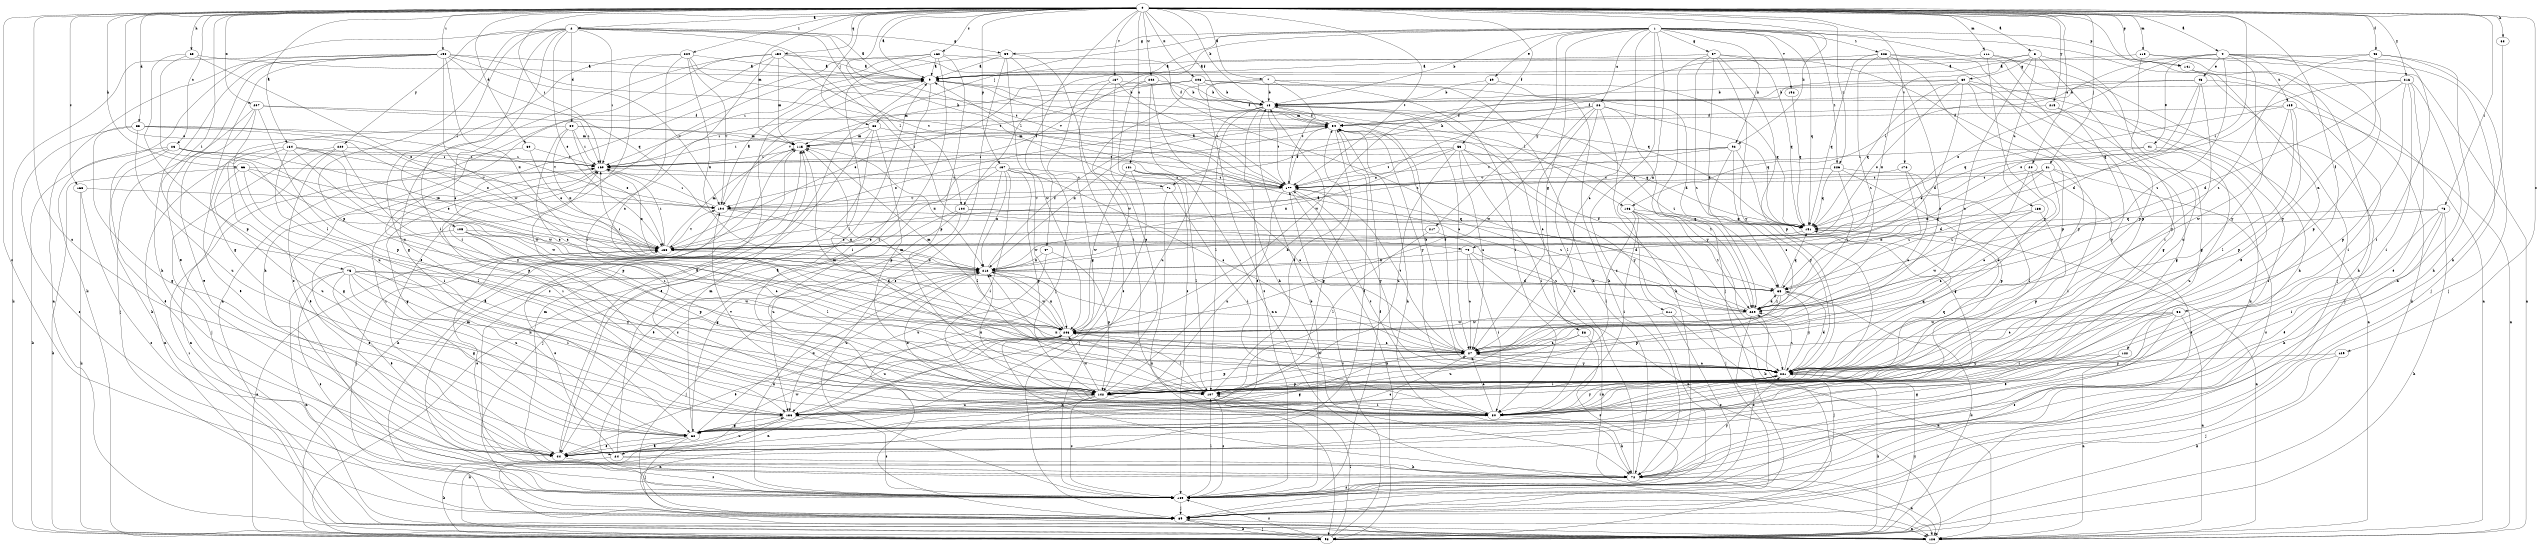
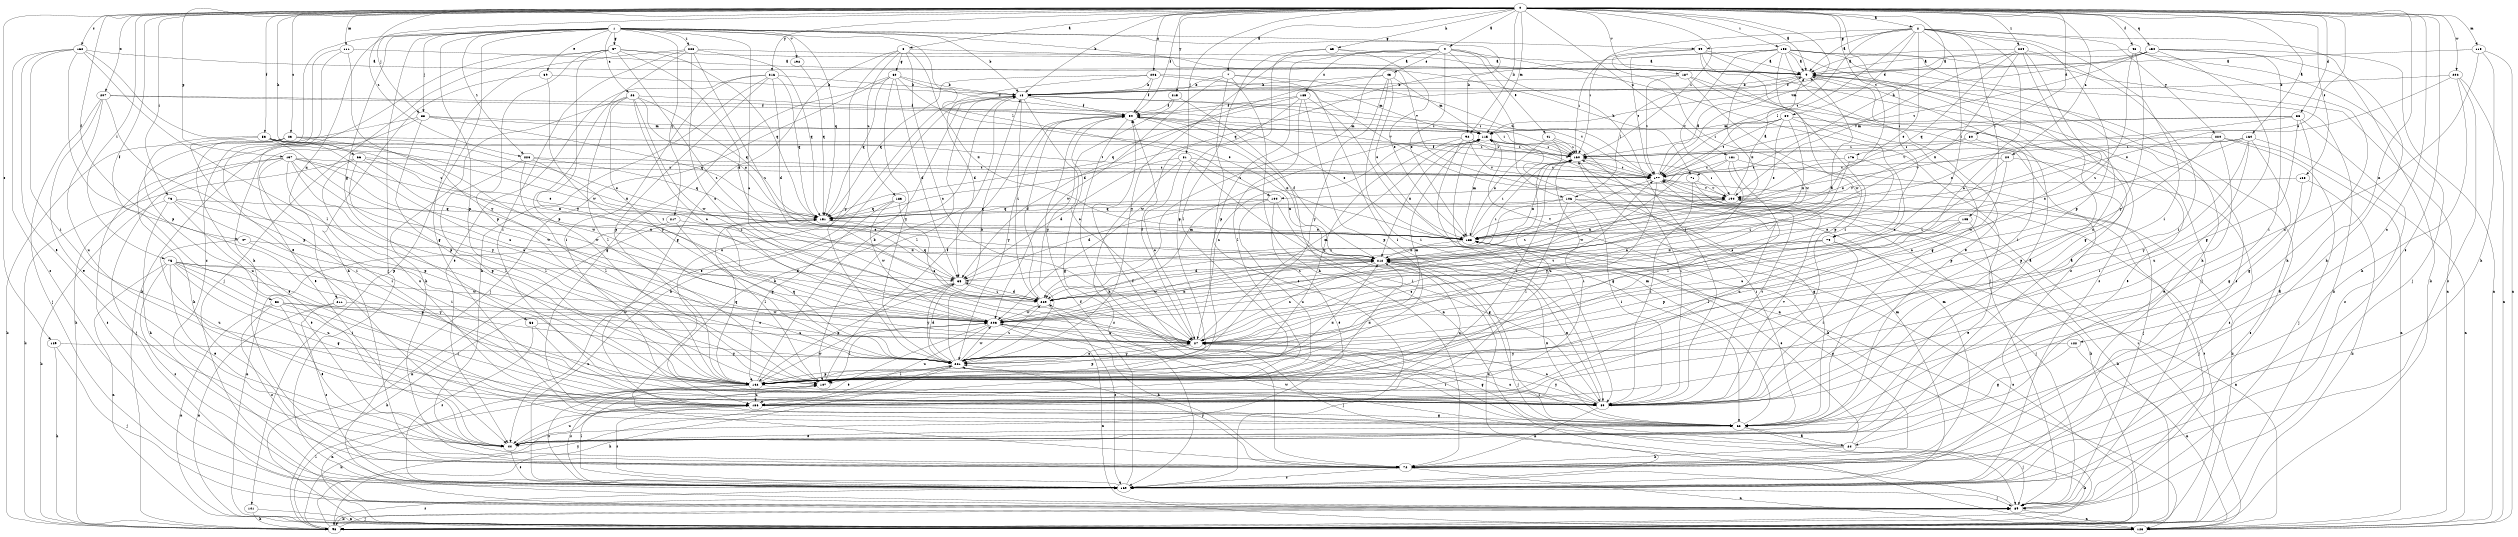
edge "0" -> "141": removed, label "p"
node "63": removed
